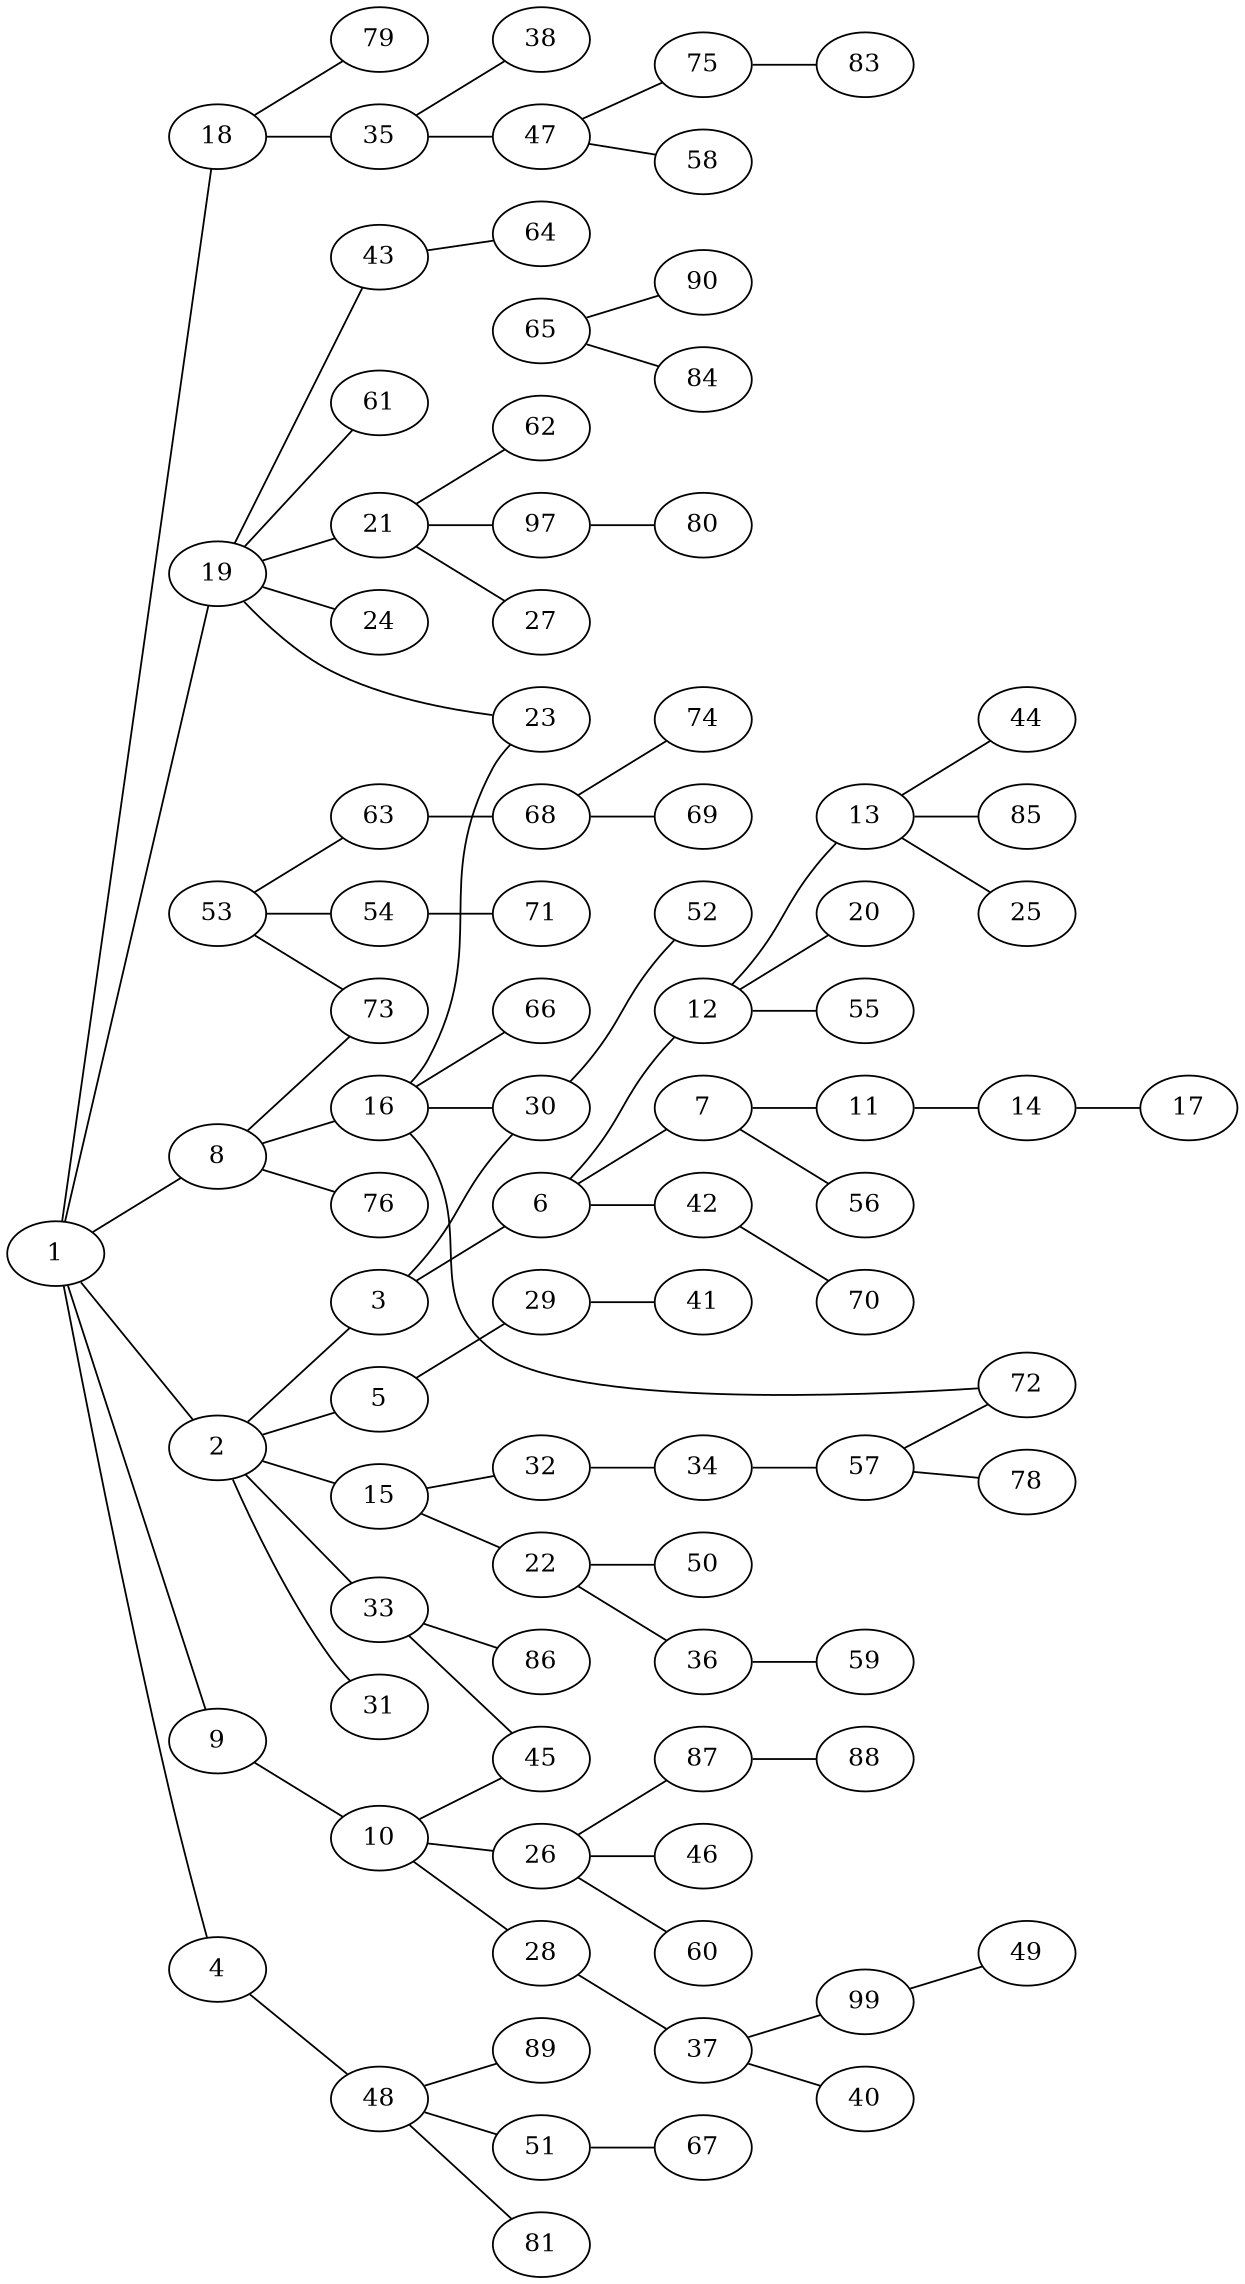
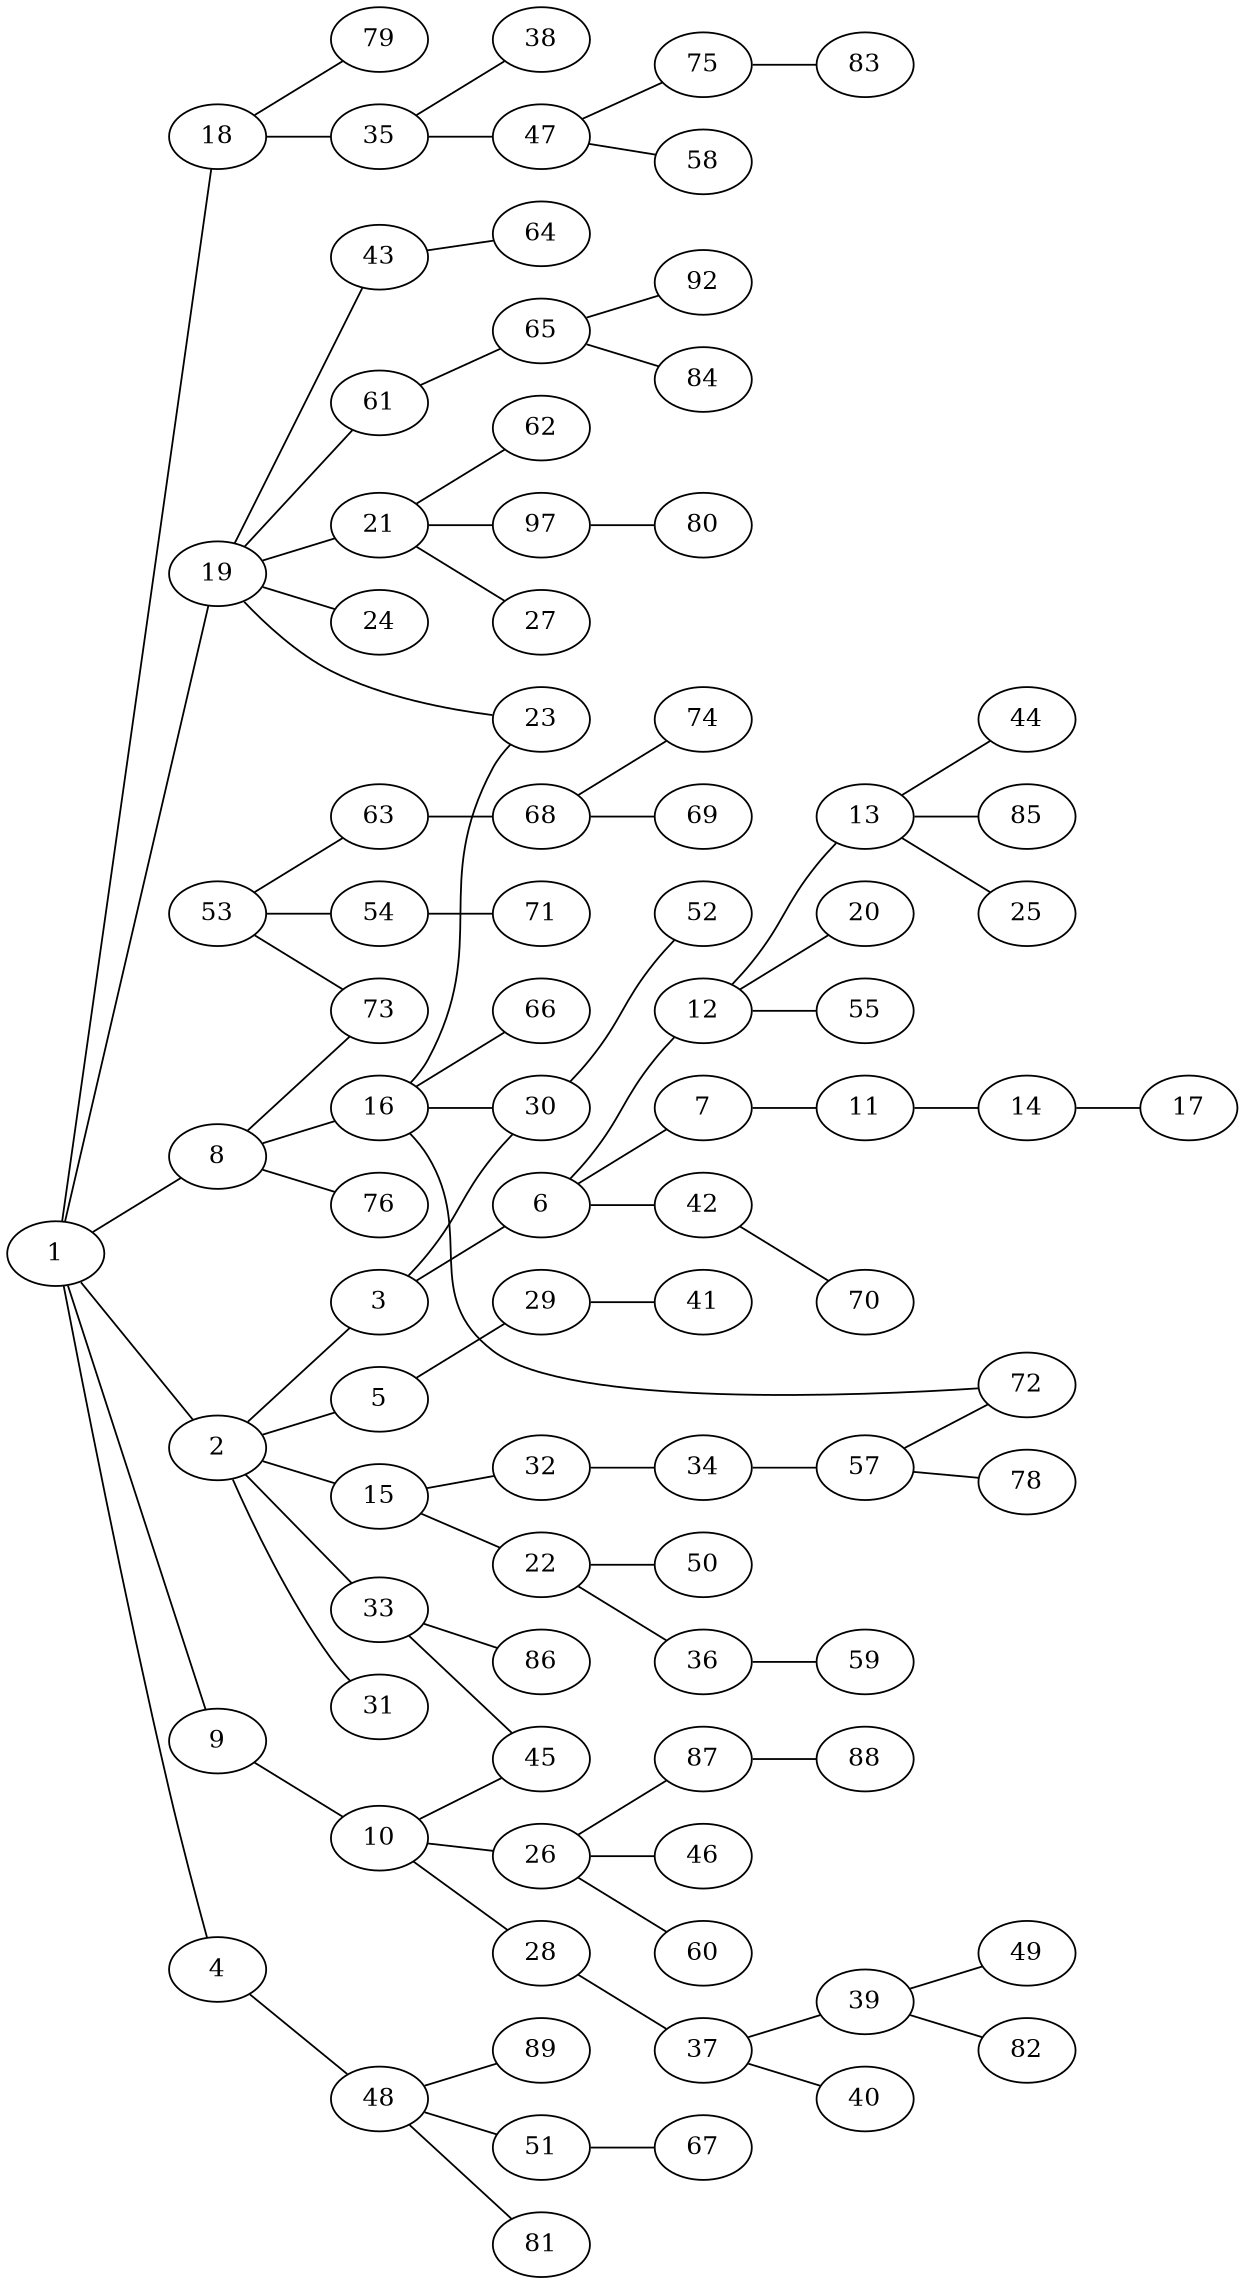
node "90": label "90" -> "92"
edge "65" -- "61": added
node "56": removed
node "99": label "99" -> "39"
node "82": added
